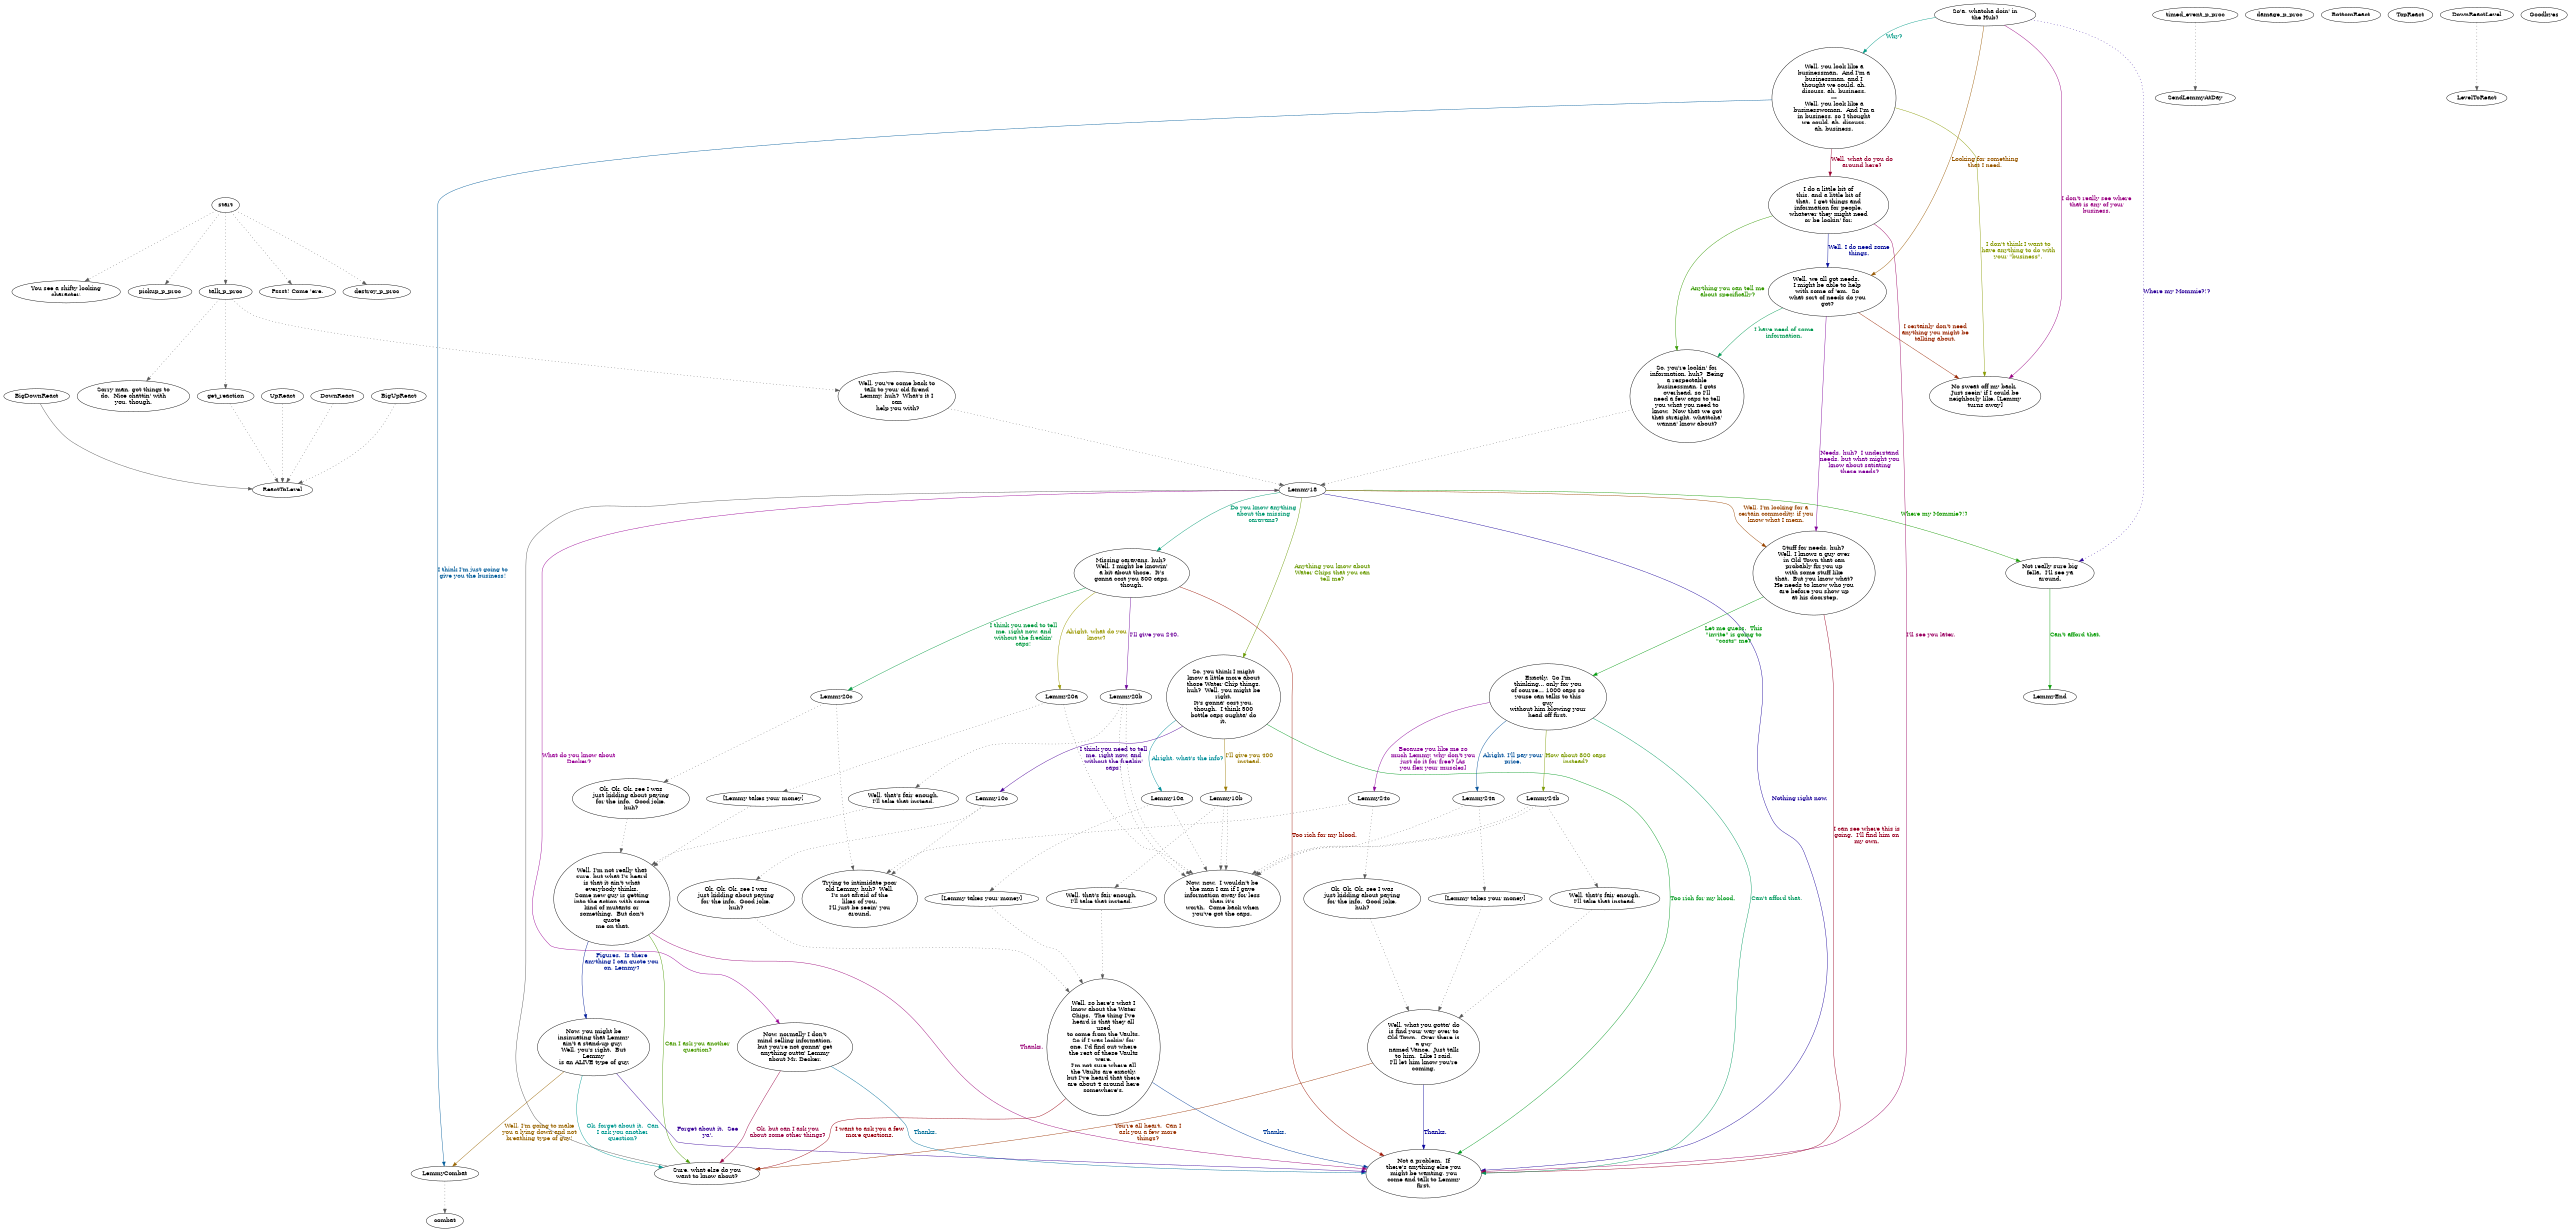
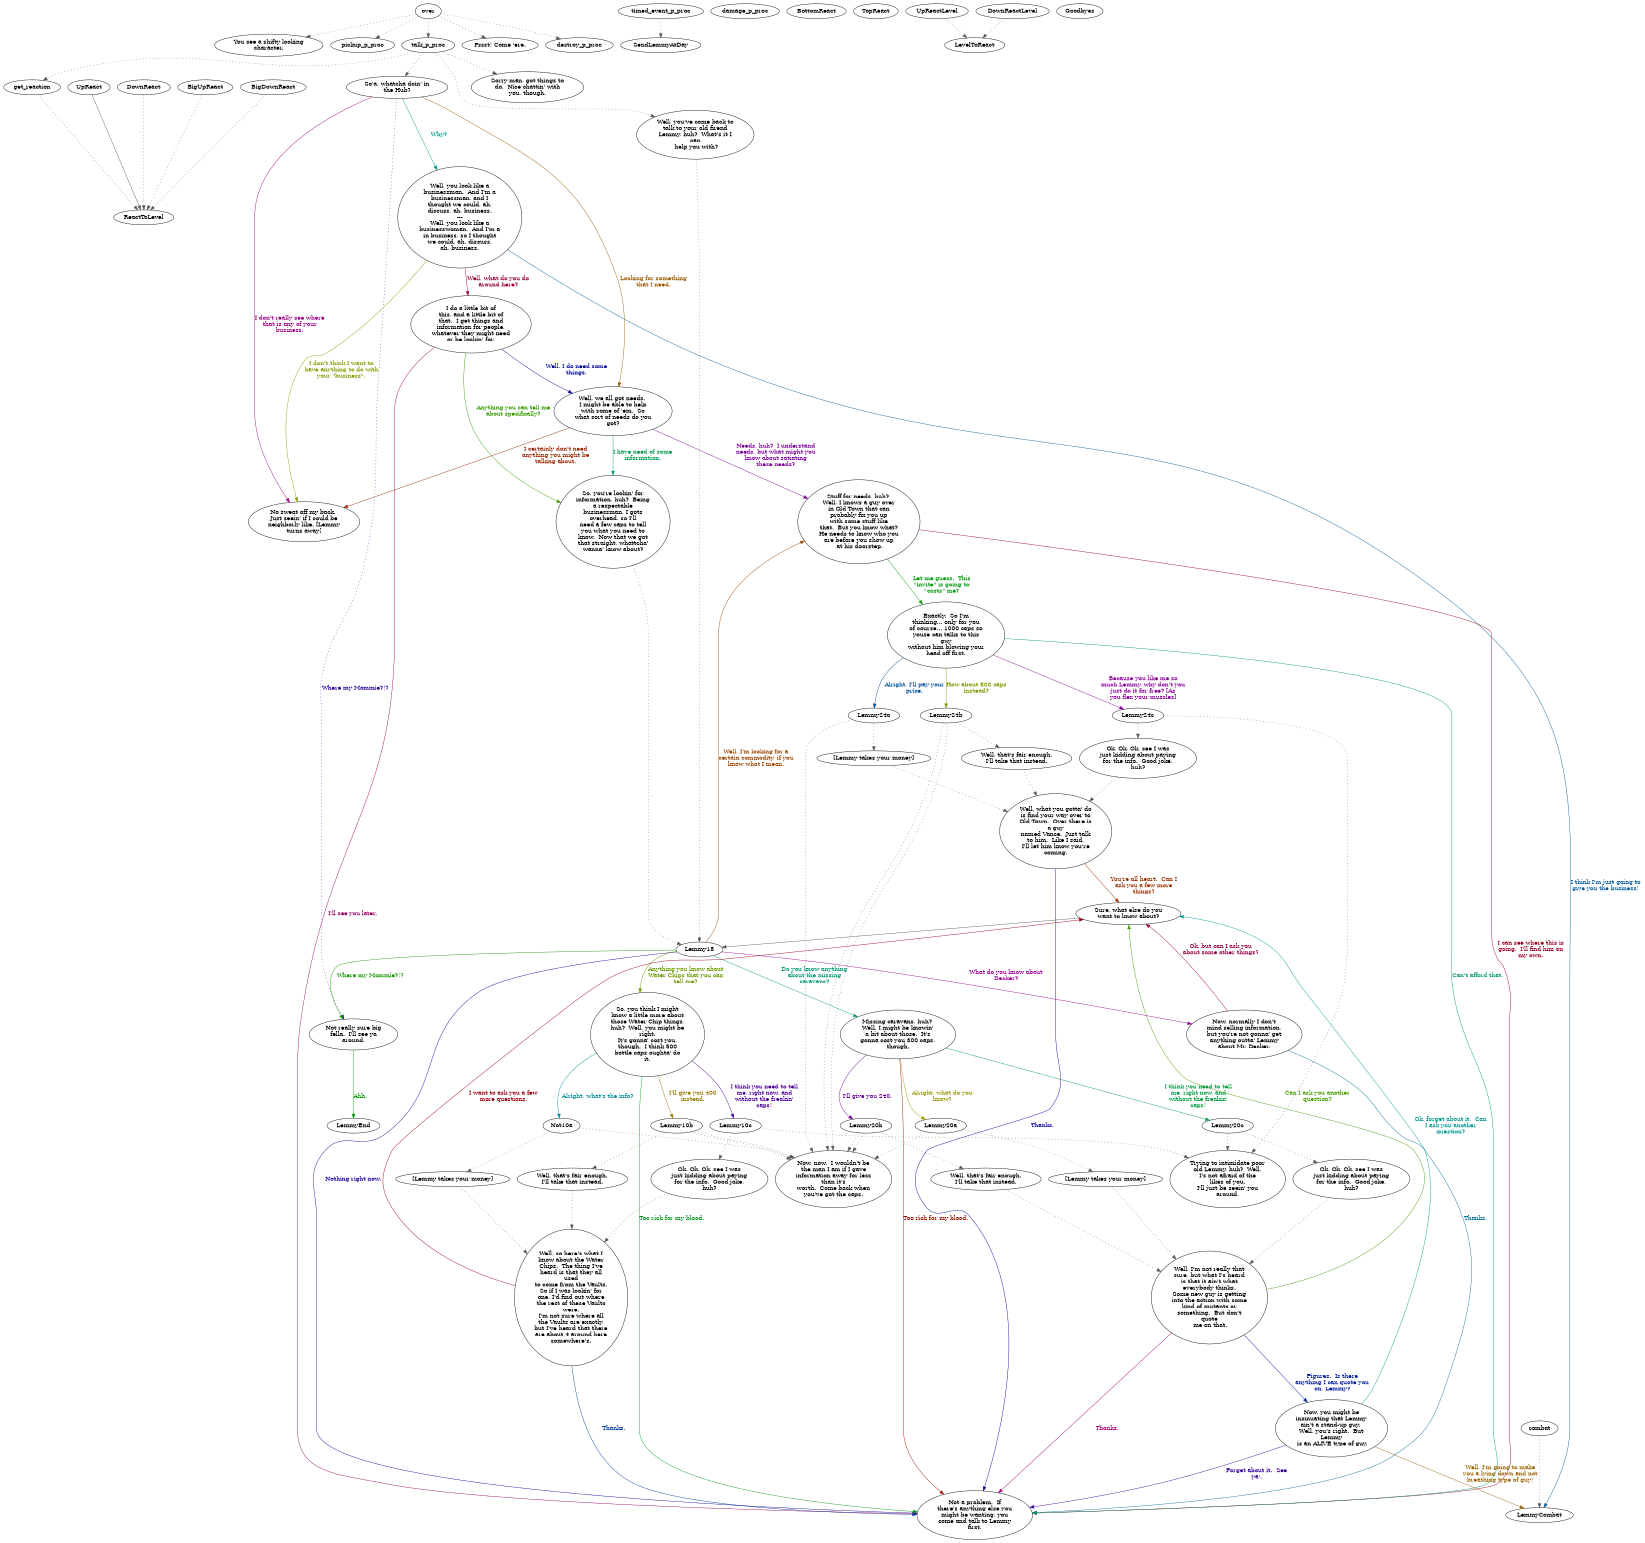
node "UpReactLevel": added
edge "talk_p_proc" -> "So'a, whatcha doin' in the Hub?": added
node "start": label "start" -> "over"
edge "UpReact" -> "ReactToLevel": style dotted -> solid
edge "BigDownReact" -> "ReactToLevel": style solid -> dotted
edge "Not really sure big fella.  I'll see ya around." -> "LemmyEnd": label "Can't afford that." -> "Ahh."
node "Lemmy10a": label "Lemmy10a" -> "Not10a"
edge "LemmyCombat" -> "combat": reversed
